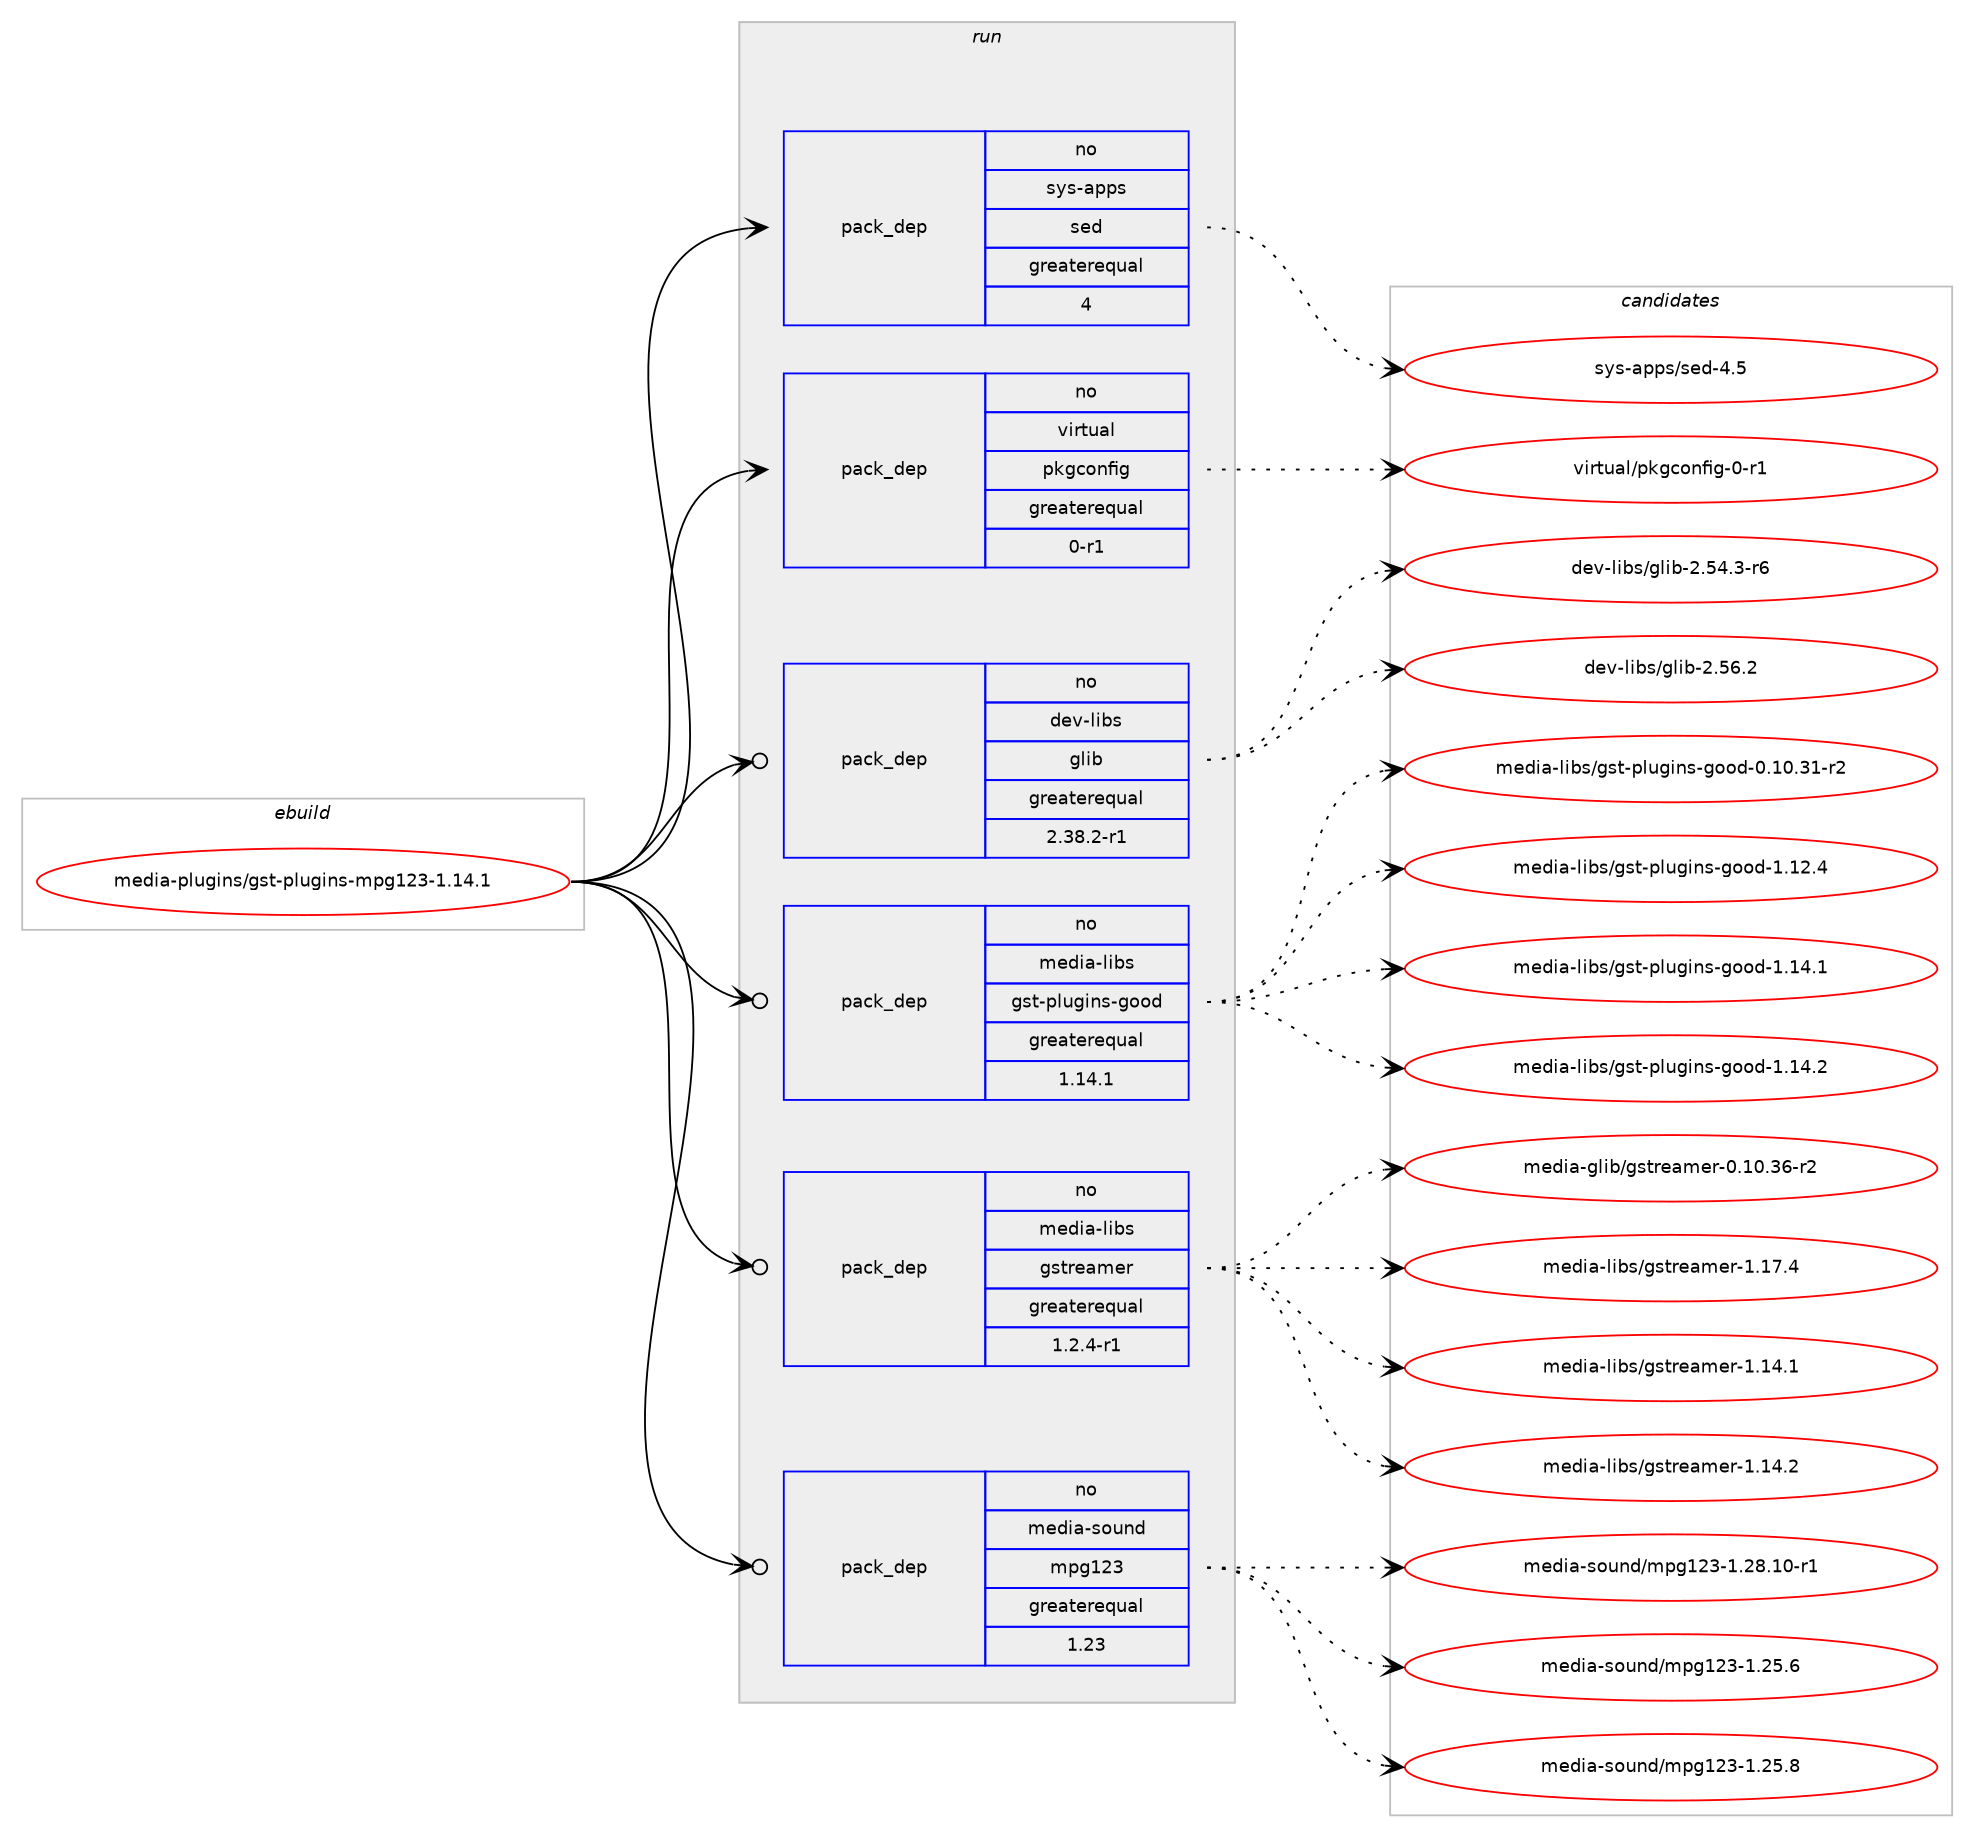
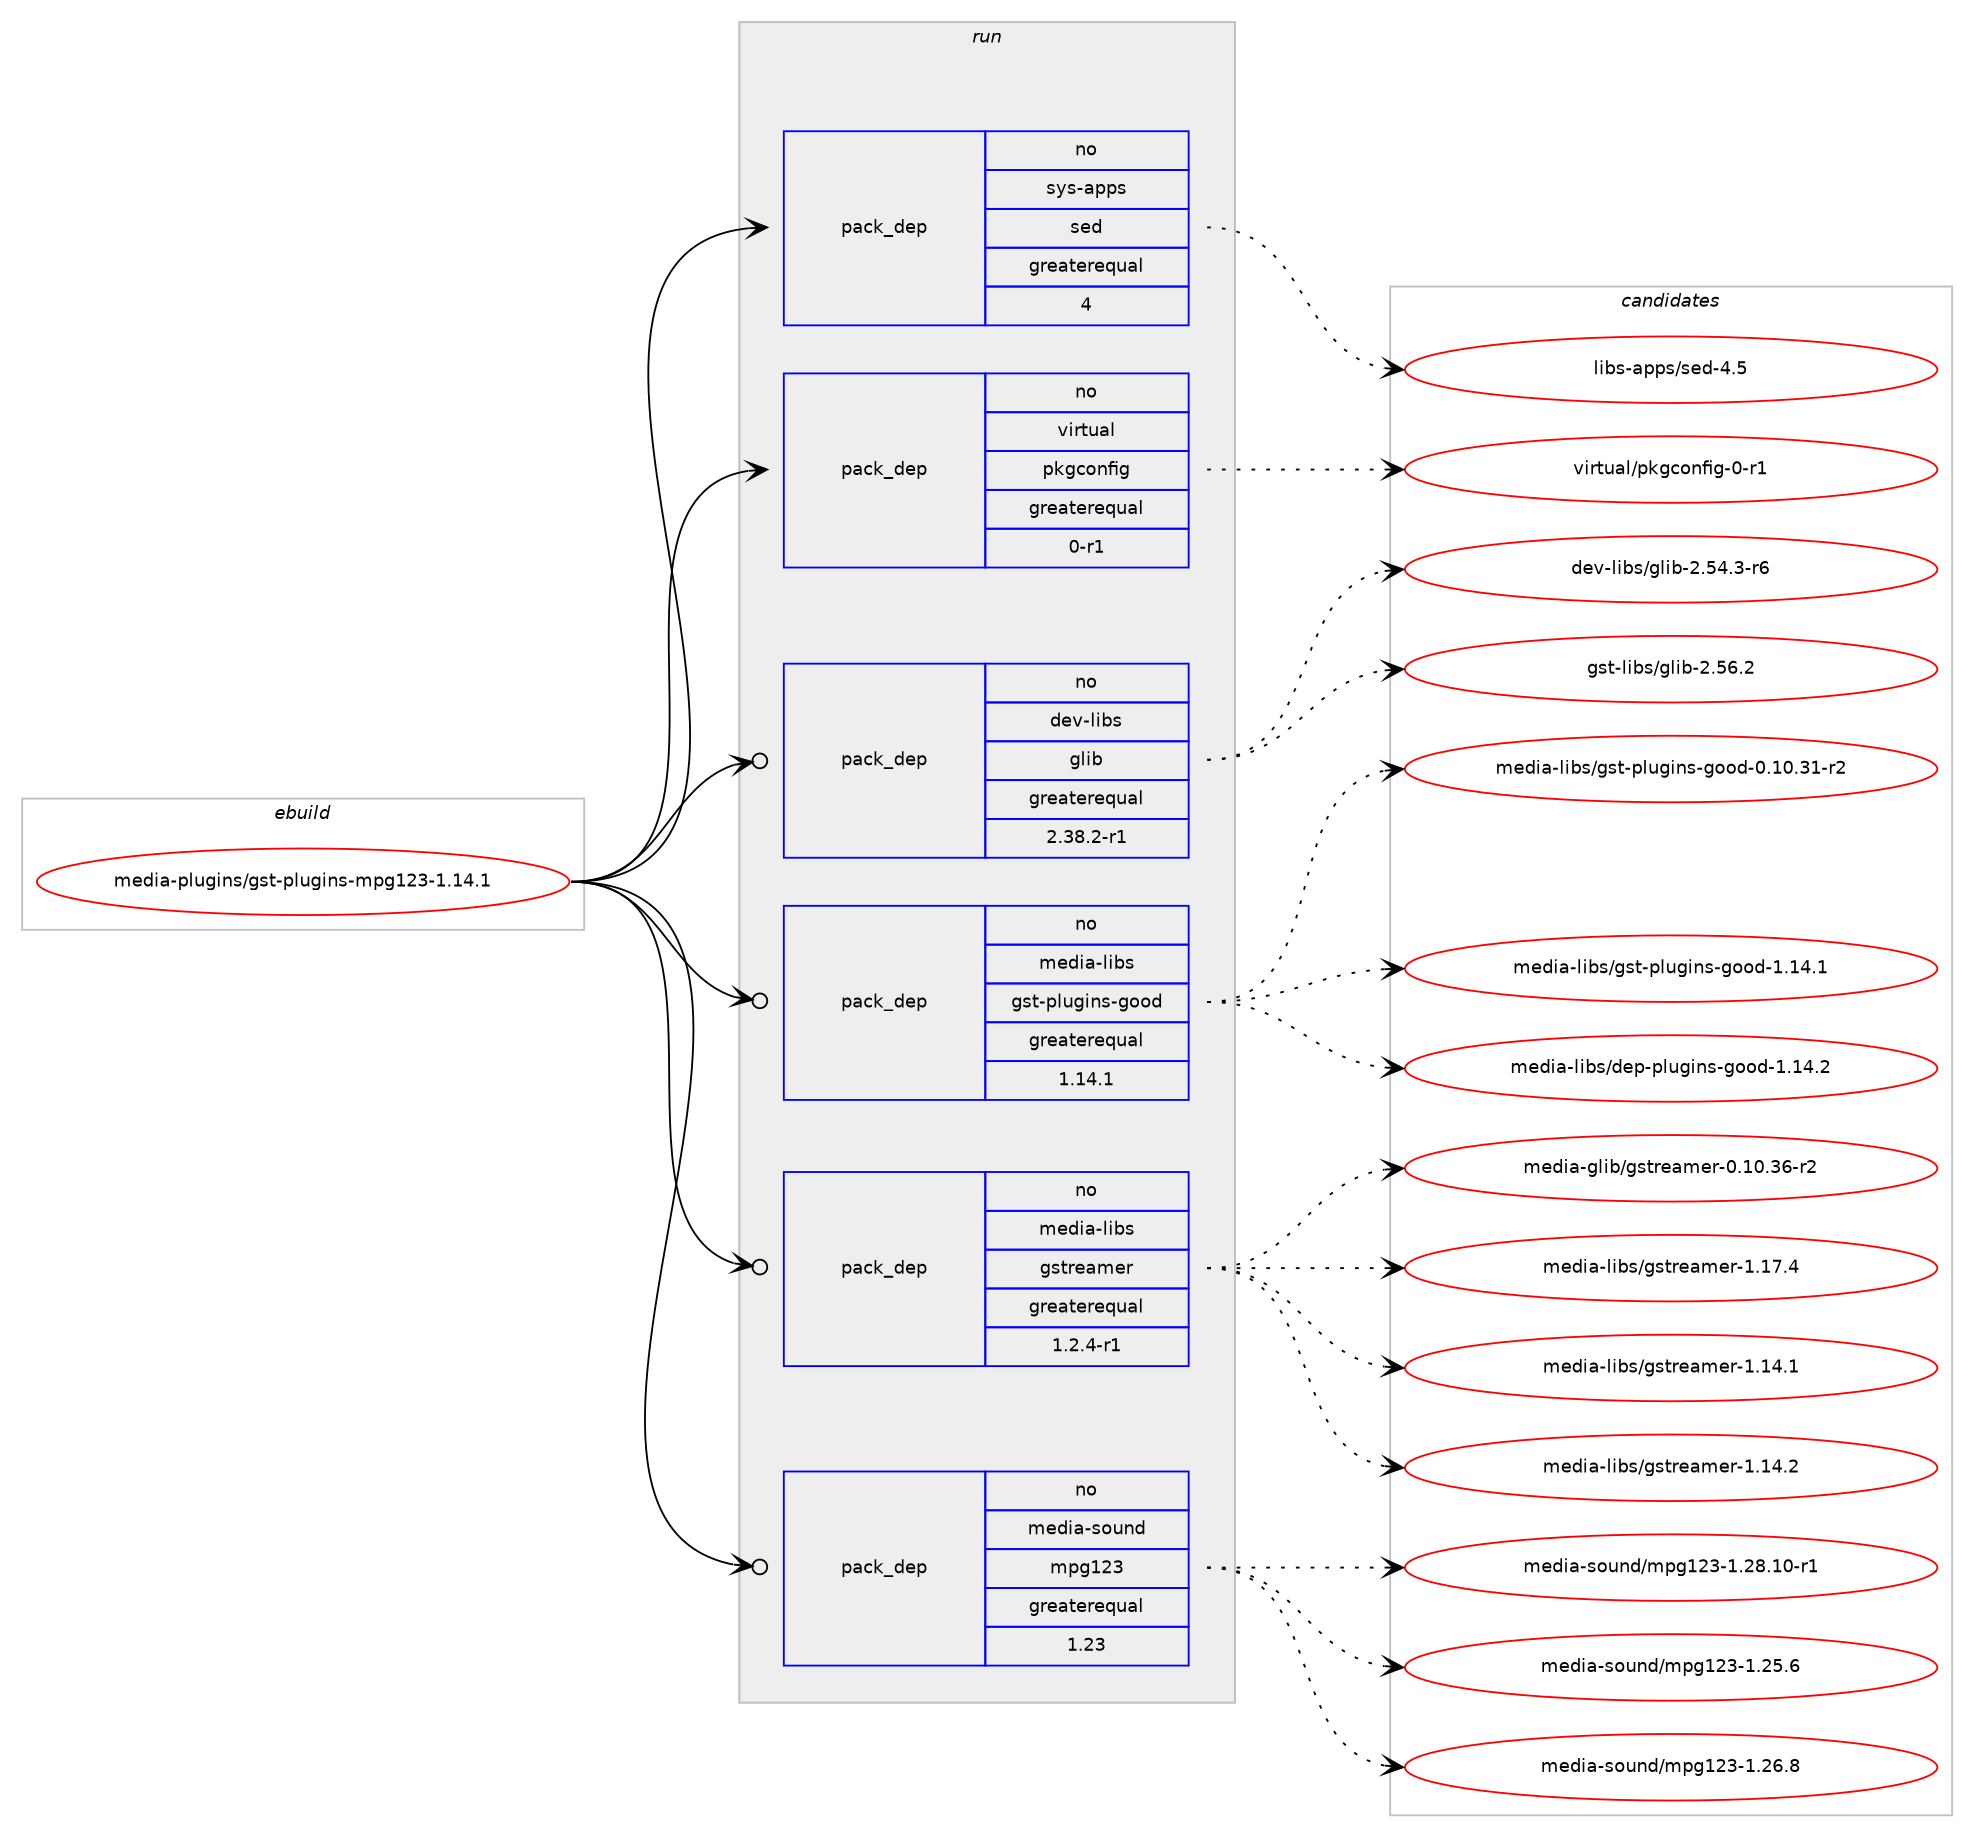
node "sys-apps/sed-4.5": label "sys-apps/sed-4.5" -> "libs-apps/sed-4.5"
node "dev-libs/glib-2.56.2": label "dev-libs/glib-2.56.2" -> "gst-libs/glib-2.56.2"
node "media-libs/gst-plugins-good-1.12.4": removed
node "media-libs/gst-plugins-good-1.14.2": label "media-libs/gst-plugins-good-1.14.2" -> "media-libs/dep-plugins-good-1.14.2"
node "media-sound/mpg123-1.25.8": label "media-sound/mpg123-1.25.8" -> "media-sound/mpg123-1.26.8"
